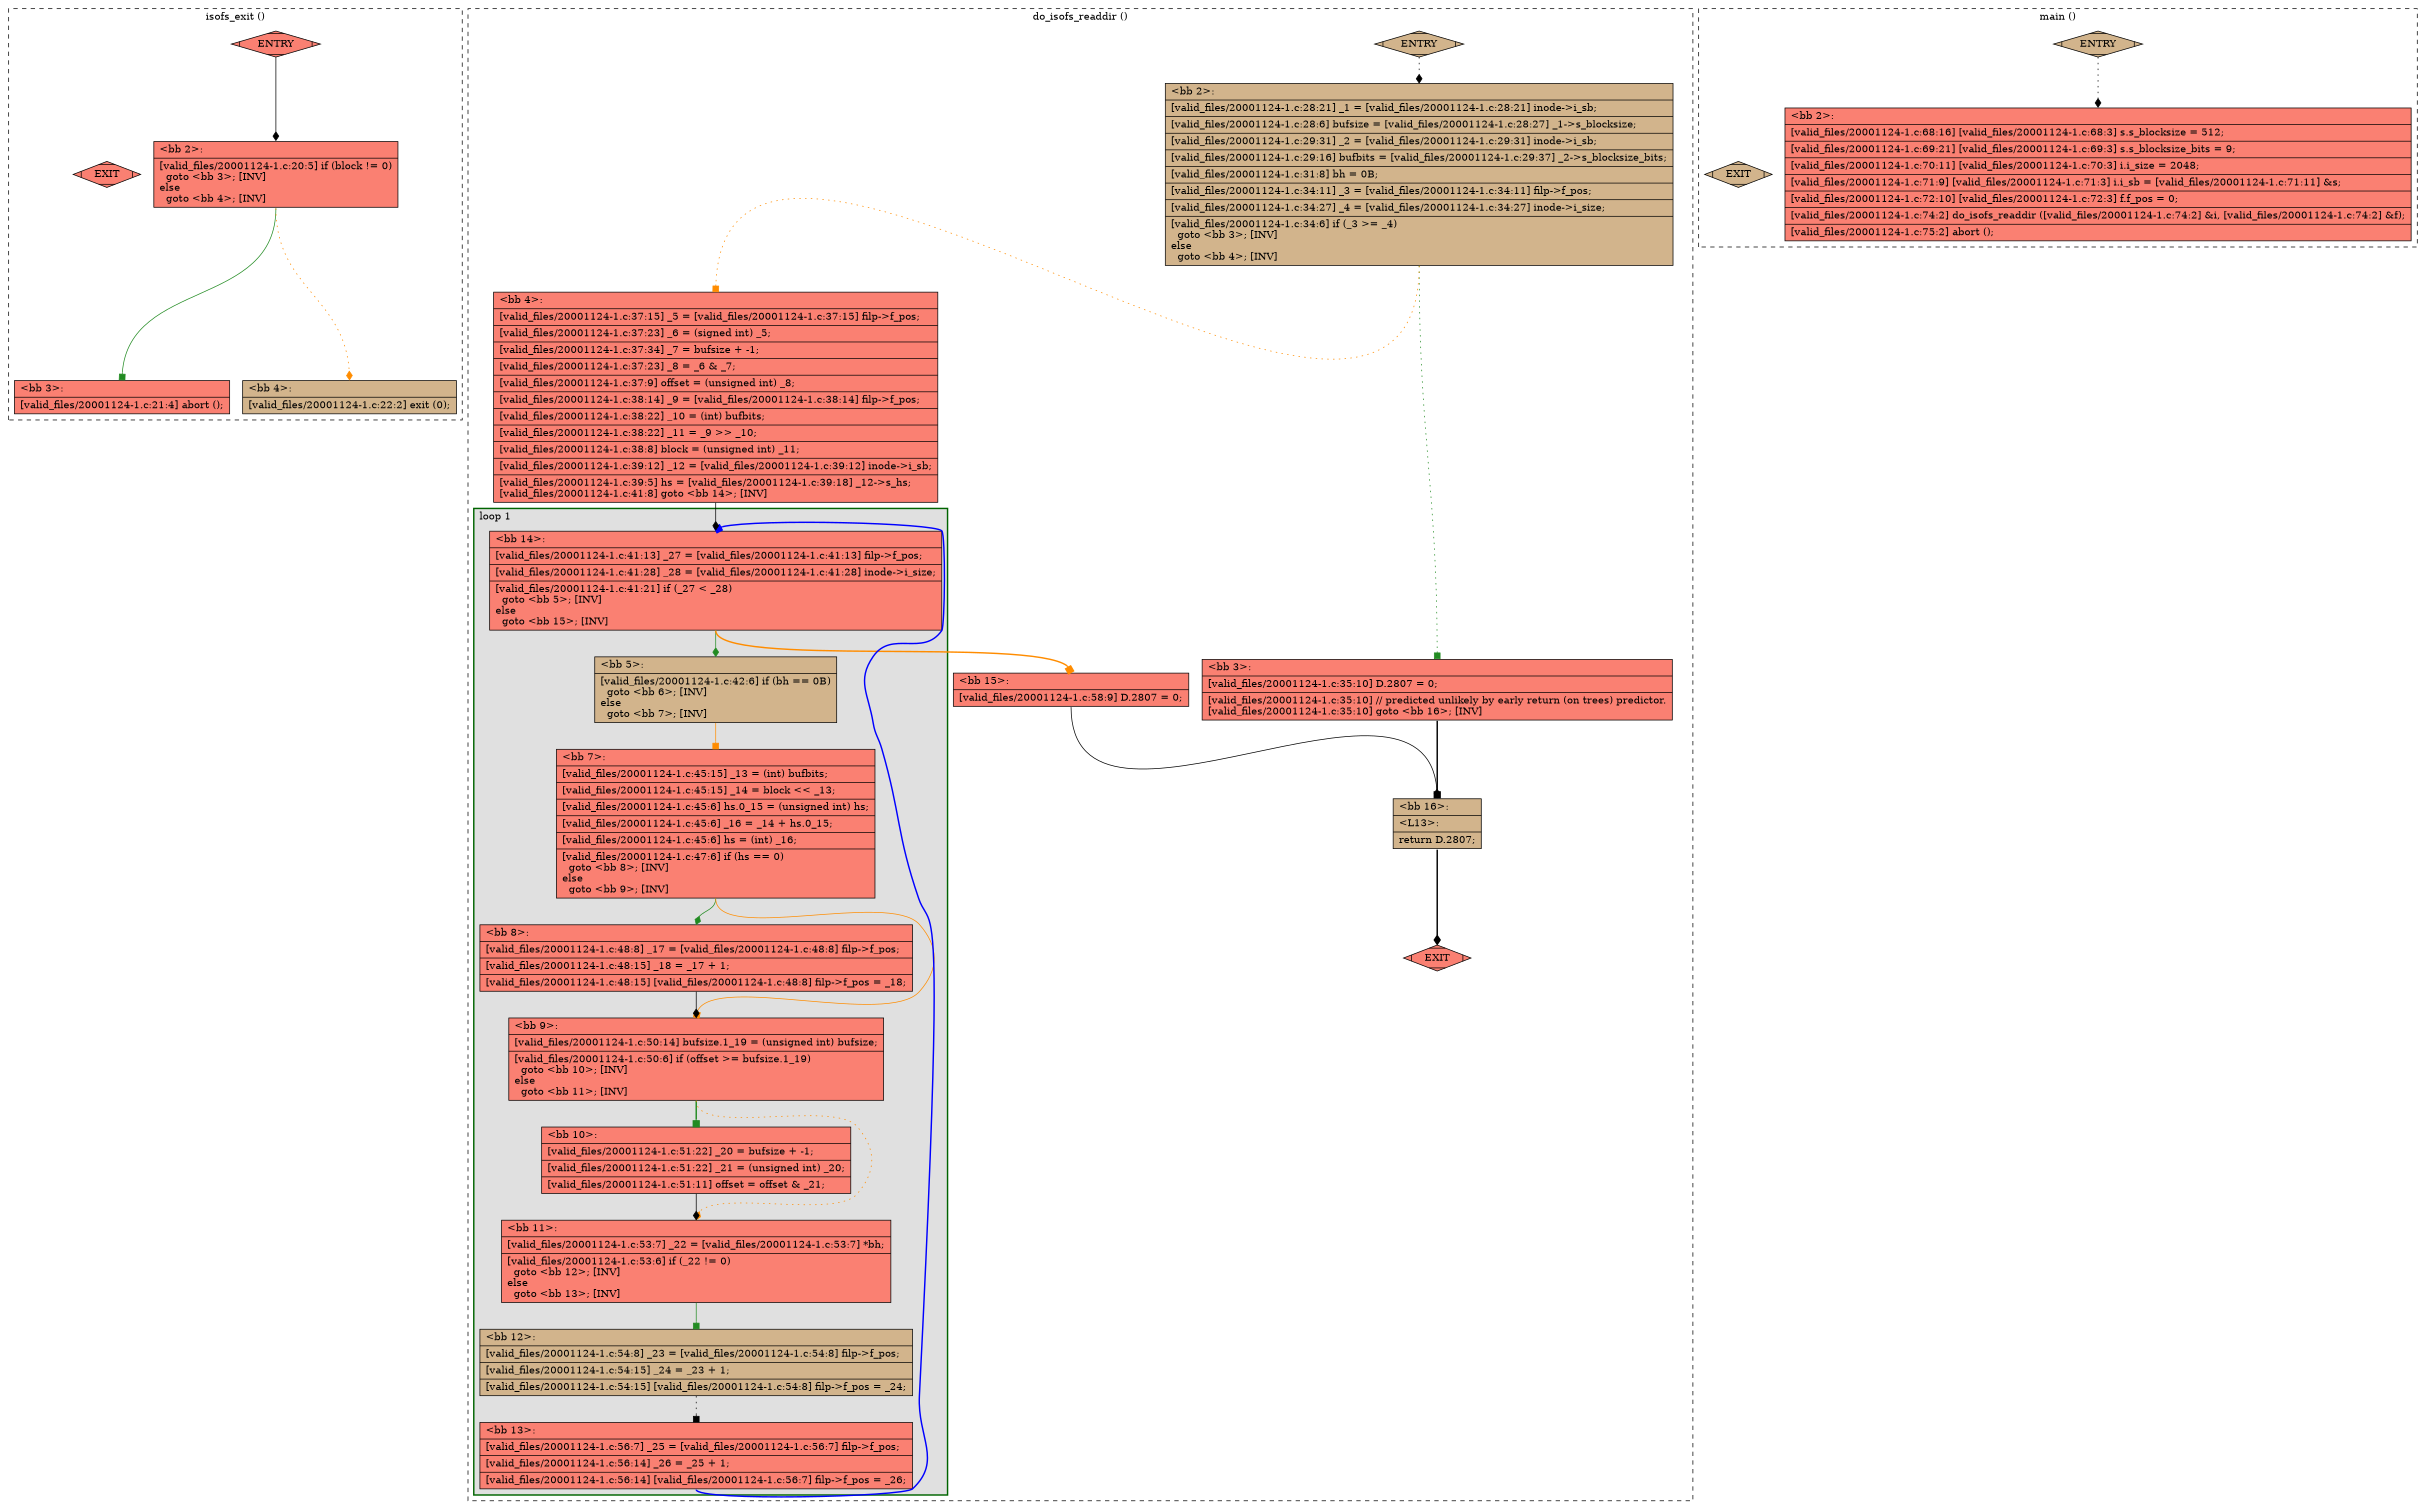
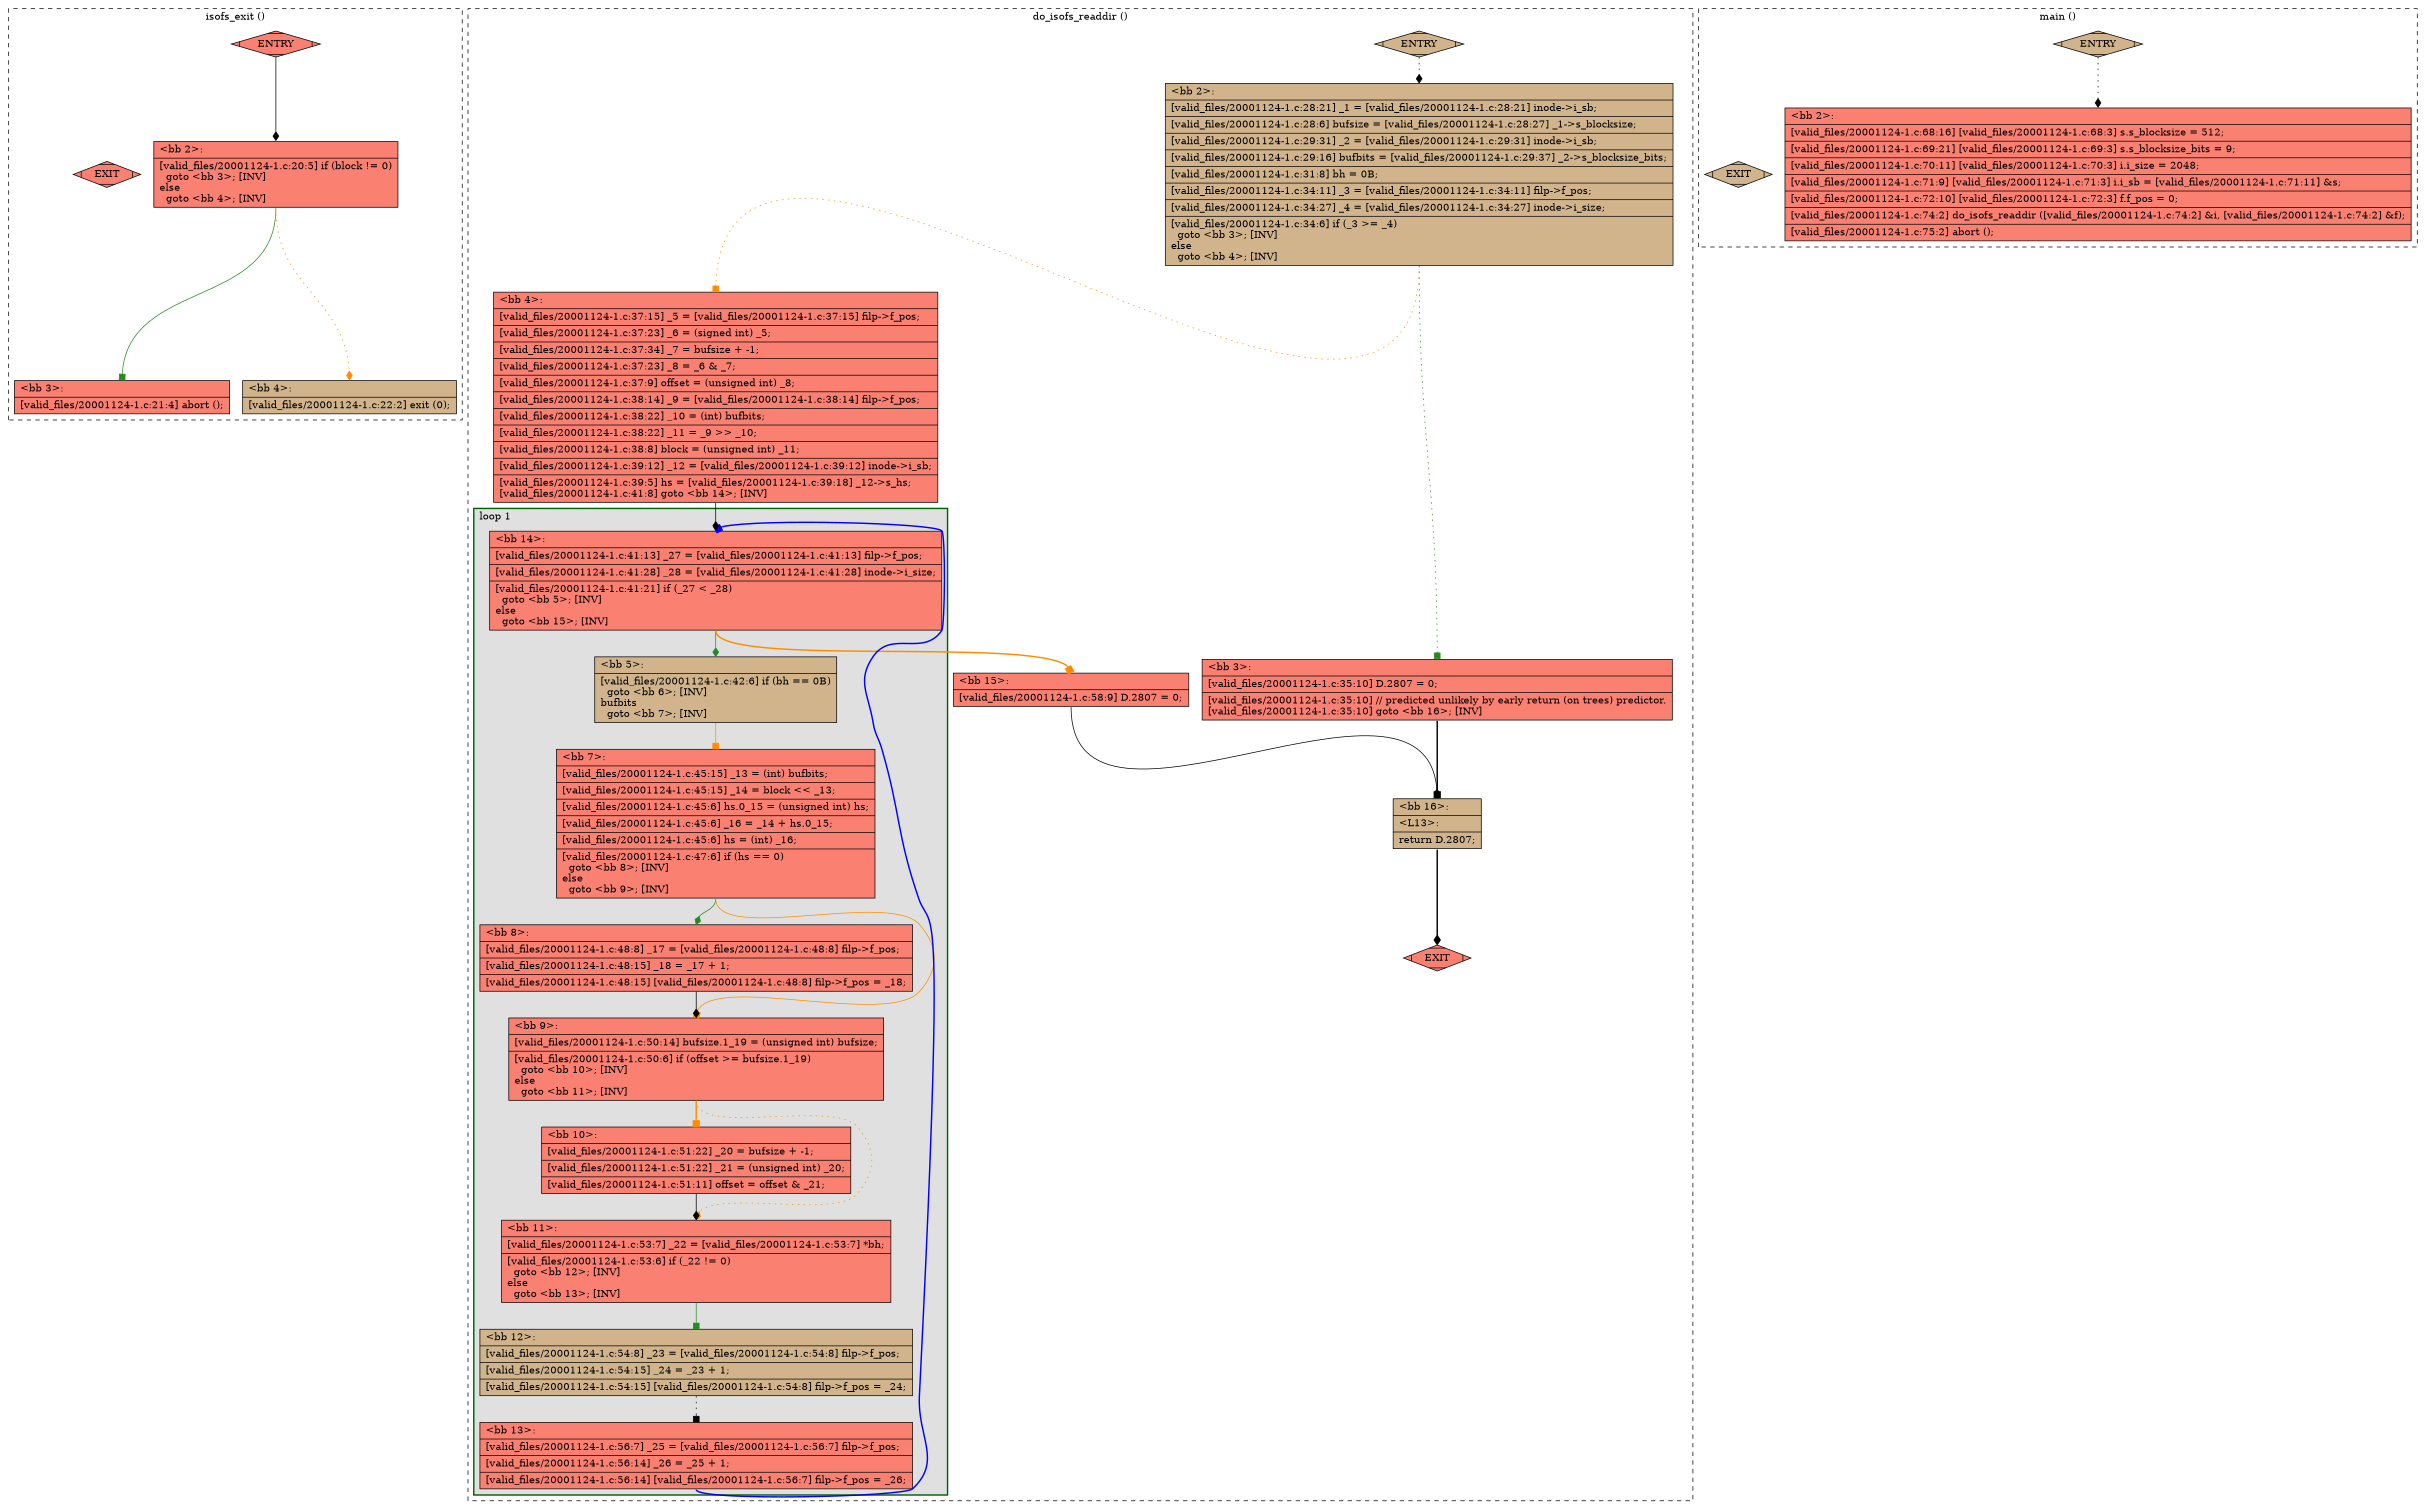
node "<bb 5>:": text "else" -> "bufbits"
edge "<bb 9>:" -> "<bb 10>:": color forestgreen -> darkorange
